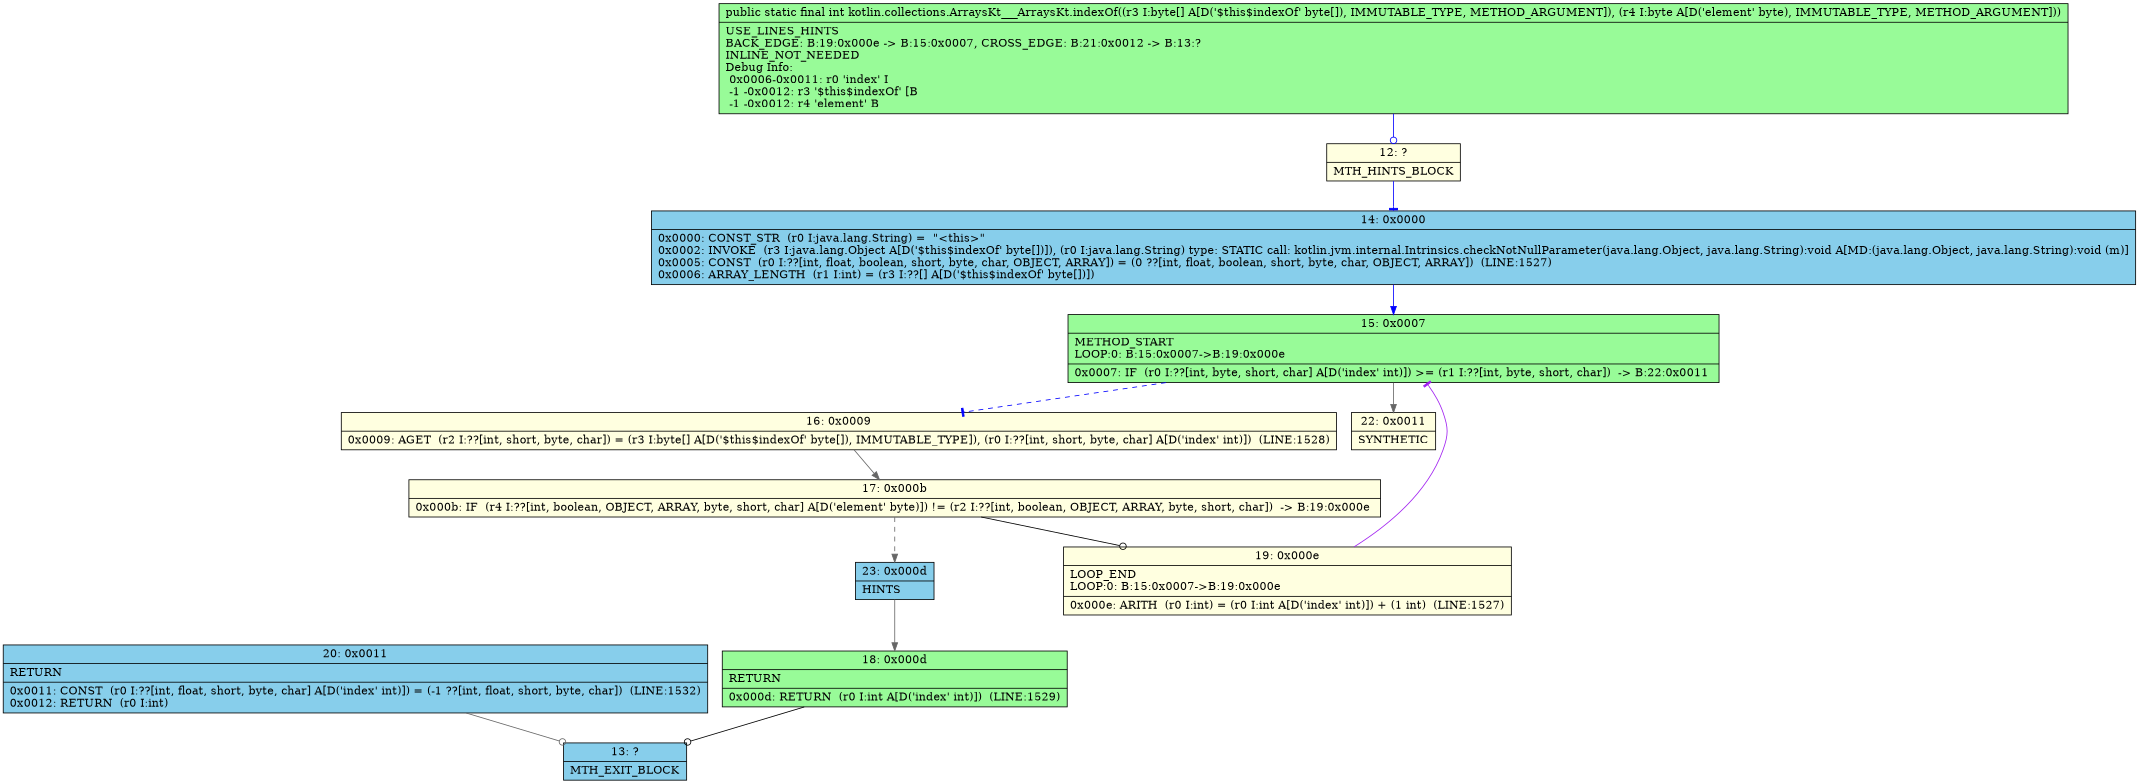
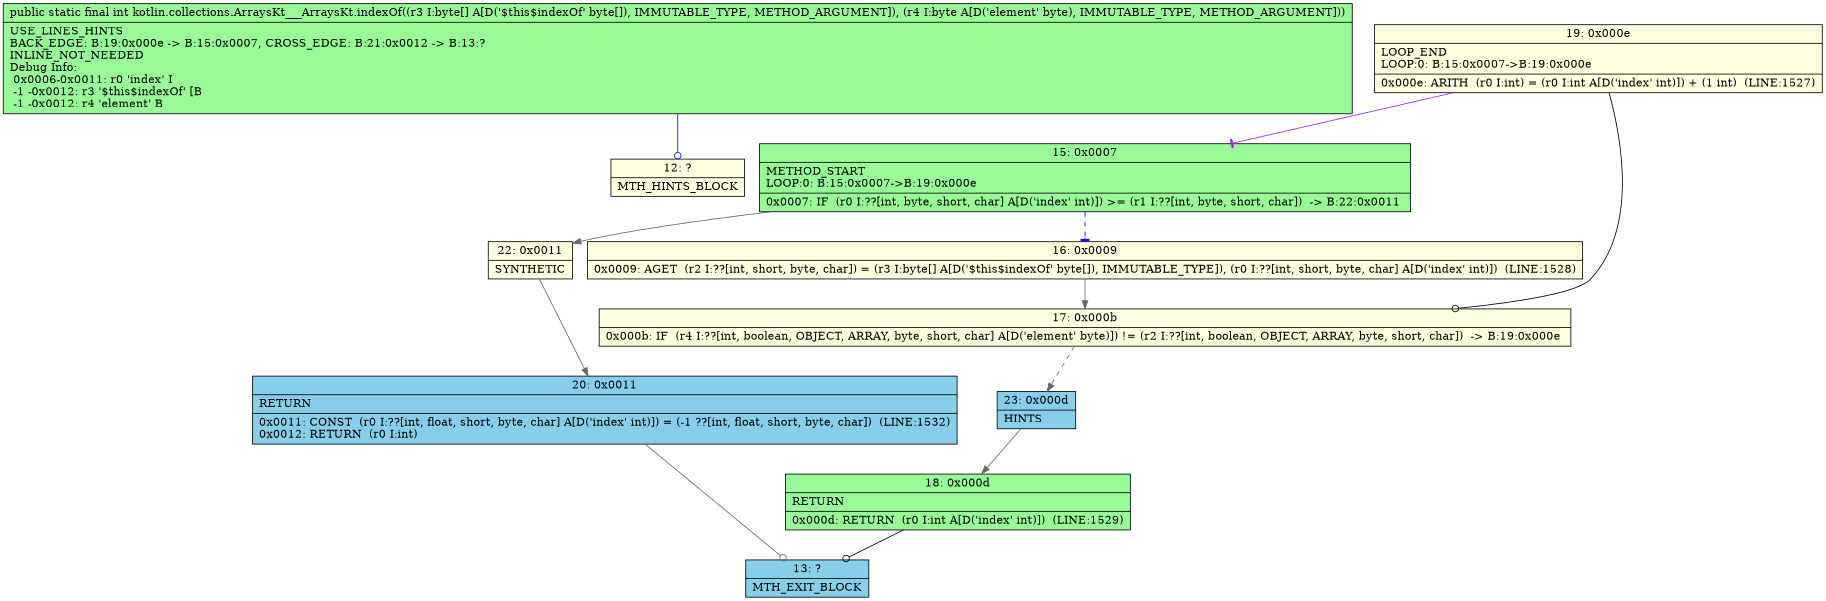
node "14: 0x0000": removed
edge "22: 0x0011" -> "20: 0x0011": added
edge "17: 0x000b" -> "19: 0x000e": reversed
